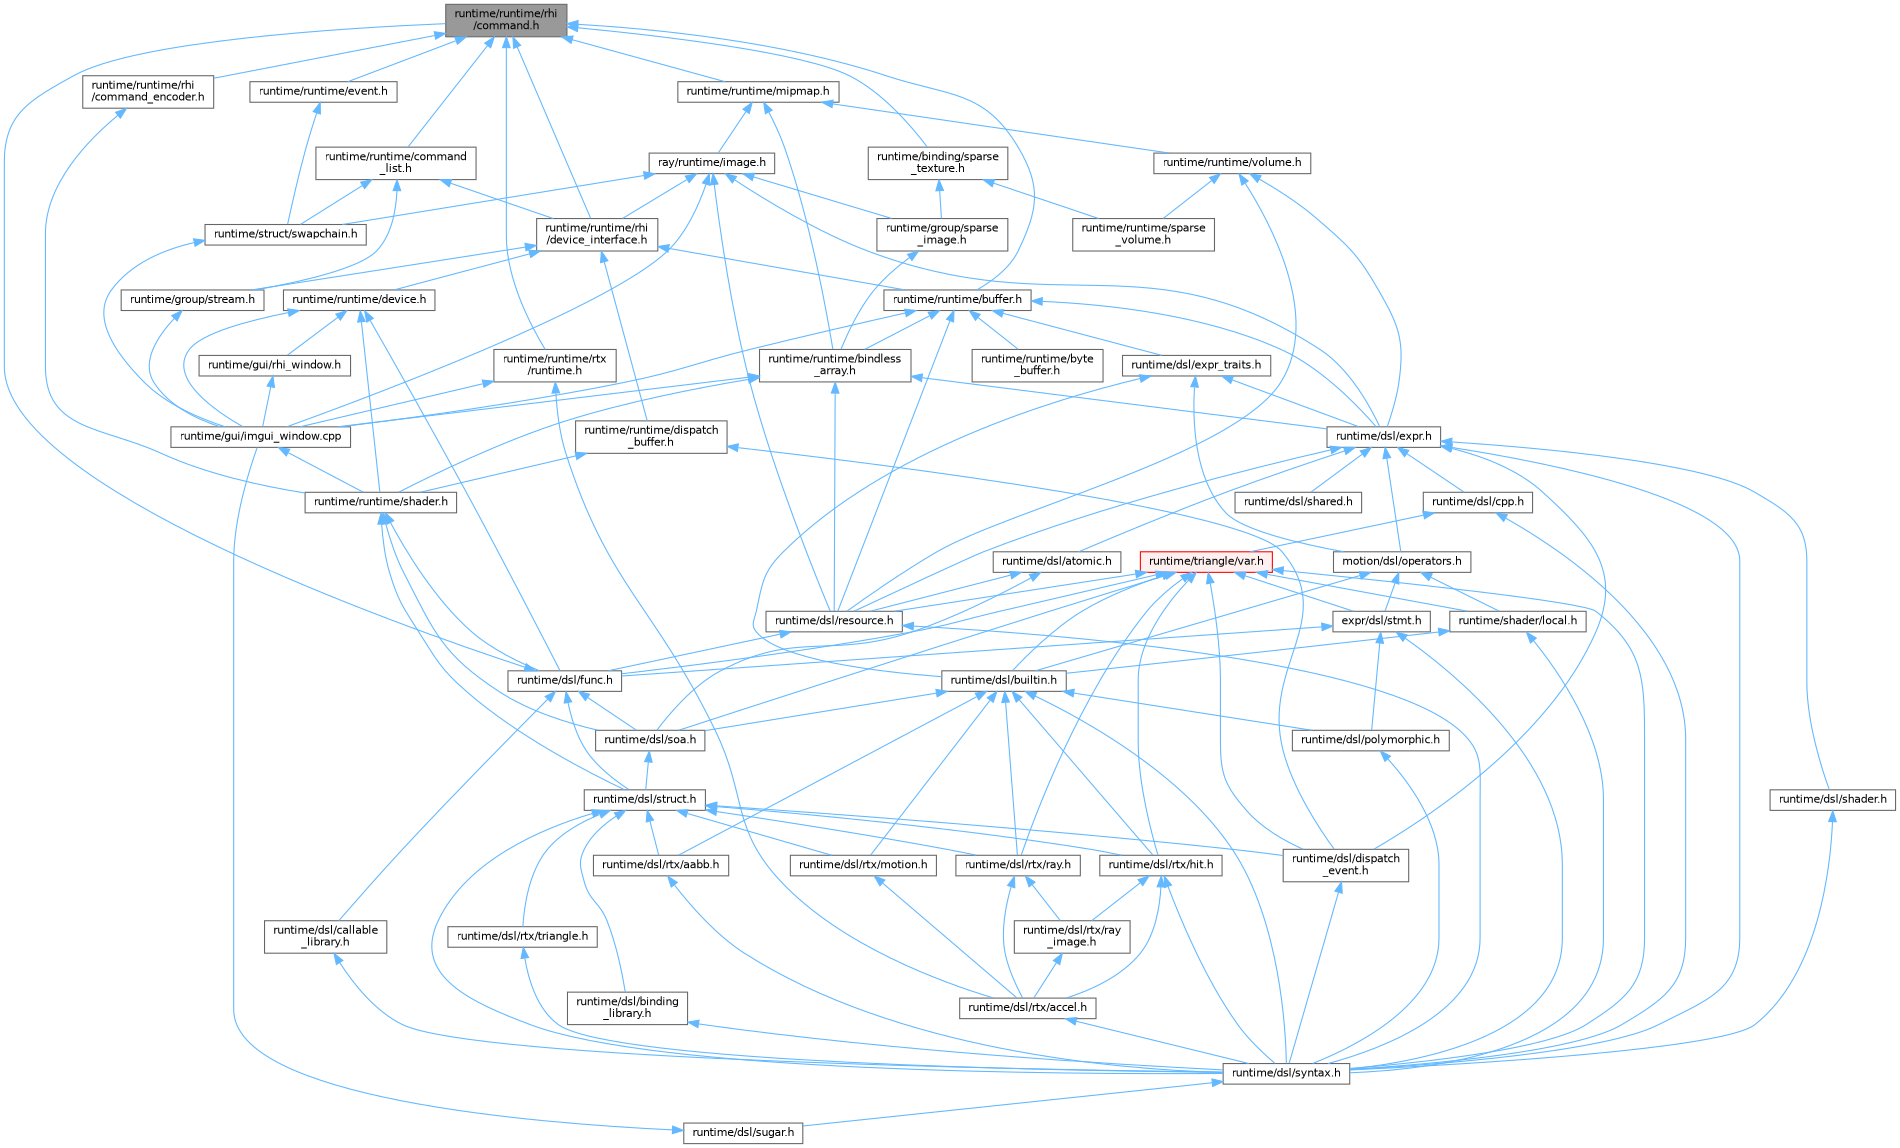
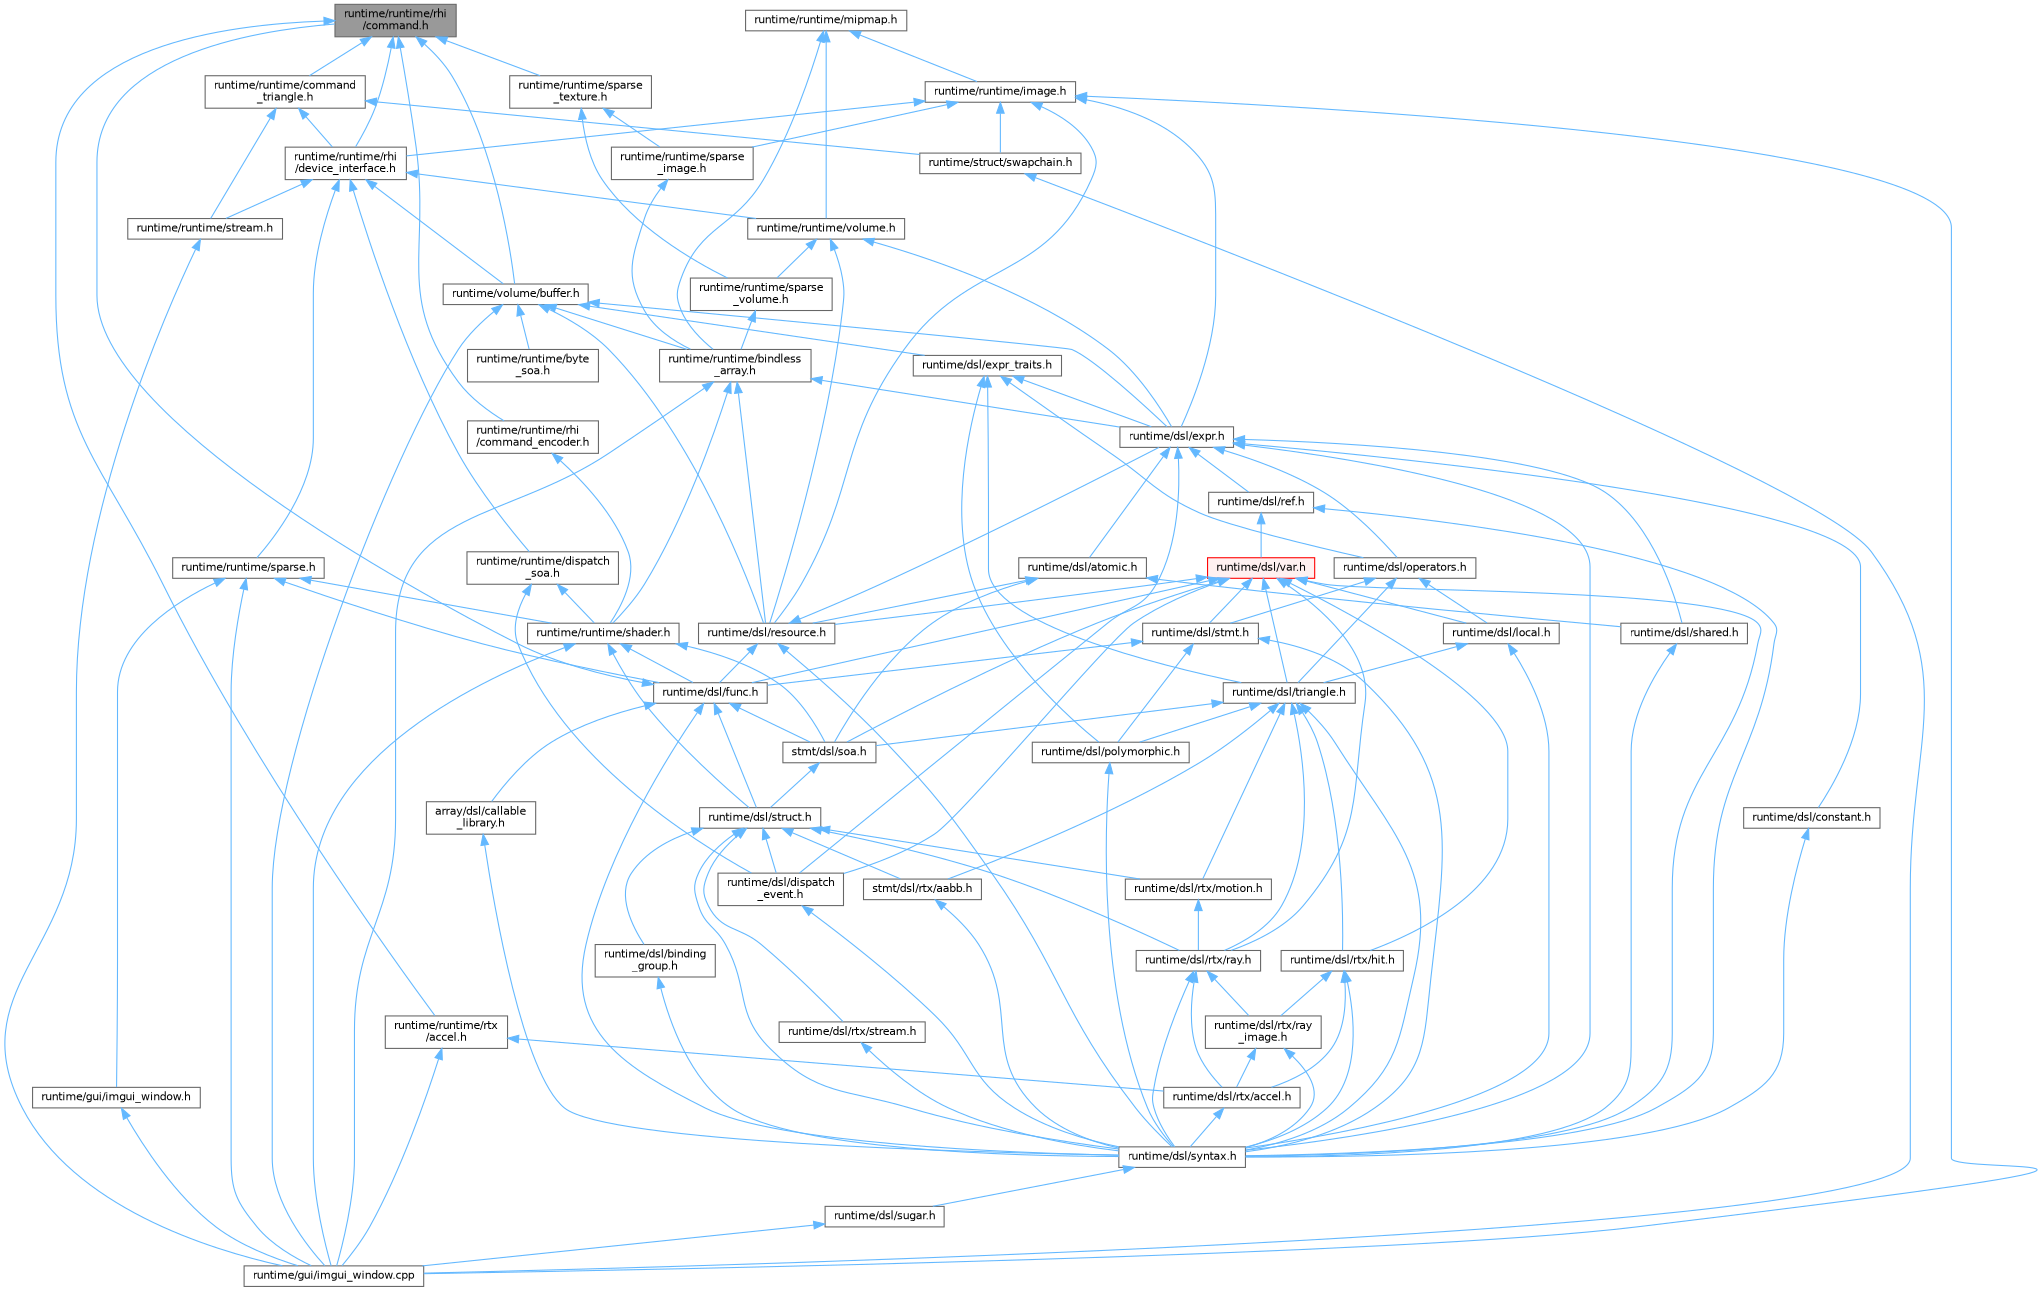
edge "runtime/runtime/mipmap.h" -> "runtime/runtime/rhi /command.h": removed
node "runtime/runtime/event.h": removed
node "runtime/runtime/command _list.h": label "runtime/runtime/command _list.h" -> "runtime/runtime/command _triangle.h"
node "ray/runtime/image.h": label "ray/runtime/image.h" -> "runtime/runtime/image.h"
node "runtime/binding/sparse _texture.h": label "runtime/binding/sparse _texture.h" -> "runtime/runtime/sparse _texture.h"
edge "runtime/runtime/volume.h" -> "runtime/runtime/rhi /device_interface.h": added
node "runtime/group/sparse _image.h": label "runtime/group/sparse _image.h" -> "runtime/runtime/sparse _image.h"
node "runtime/group/stream.h": label "runtime/group/stream.h" -> "runtime/runtime/stream.h"
node "runtime/runtime/device.h": label "runtime/runtime/device.h" -> "runtime/runtime/sparse.h"
node "runtime/runtime/buffer.h": label "runtime/runtime/buffer.h" -> "runtime/volume/buffer.h"
edge "runtime/runtime/bindless _array.h" -> "runtime/runtime/sparse _volume.h": added
node "runtime/gui/rhi_window.h": label "runtime/gui/rhi_window.h" -> "runtime/gui/imgui_window.h"
node "runtime/runtime/rtx /runtime.h": label "runtime/runtime/rtx /runtime.h" -> "runtime/runtime/rtx /accel.h"
node "runtime/runtime/byte _buffer.h": label "runtime/runtime/byte _buffer.h" -> "runtime/runtime/byte _soa.h"
node "runtime/runtime/dispatch _buffer.h": label "runtime/runtime/dispatch _buffer.h" -> "runtime/runtime/dispatch _soa.h"
edge "runtime/runtime/shader.h" -> "runtime/gui/imgui_window.cpp": reversed
node "runtime/dsl/cpp.h": label "runtime/dsl/cpp.h" -> "runtime/dsl/ref.h"
edge "runtime/dsl/resource.h" -> "runtime/dsl/expr.h": reversed
node "runtime/triangle/var.h": label "runtime/triangle/var.h" -> "runtime/dsl/var.h"
node "motion/dsl/operators.h": label "motion/dsl/operators.h" -> "runtime/dsl/operators.h"
edge "runtime/dsl/polymorphic.h" -> "runtime/dsl/expr_traits.h": added
edge "runtime/dsl/shared.h" -> "runtime/dsl/atomic.h": added
node "expr/dsl/stmt.h": label "expr/dsl/stmt.h" -> "runtime/dsl/stmt.h"
node "runtime/shader/local.h": label "runtime/shader/local.h" -> "runtime/dsl/local.h"
node "runtime/dsl/builtin.h": label "runtime/dsl/builtin.h" -> "runtime/dsl/triangle.h"
node "runtime/dsl/soa.h": label "runtime/dsl/soa.h" -> "stmt/dsl/soa.h"
node "runtime/dsl/shader.h": label "runtime/dsl/shader.h" -> "runtime/dsl/constant.h"
edge "runtime/dsl/rtx/hit.h" -> "runtime/dsl/struct.h": removed
node "runtime/dsl/rtx/aabb.h": label "runtime/dsl/rtx/aabb.h" -> "stmt/dsl/rtx/aabb.h"
node "runtime/dsl/callable _library.h": label "runtime/dsl/callable _library.h" -> "array/dsl/callable _library.h"
node "runtime/dsl/rtx/triangle.h": label "runtime/dsl/rtx/triangle.h" -> "runtime/dsl/rtx/stream.h"
edge "runtime/dsl/rtx/accel.h" -> "runtime/dsl/rtx/motion.h": now "runtime/dsl/rtx/ray.h" -> "runtime/dsl/rtx/motion.h"
node "runtime/dsl/binding _library.h": label "runtime/dsl/binding _library.h" -> "runtime/dsl/binding _group.h"
edge "runtime/dsl/syntax.h" -> "runtime/dsl/shared.h": added
edge "runtime/dsl/syntax.h" -> "runtime/dsl/rtx/ray.h": added
edge "runtime/dsl/syntax.h" -> "runtime/dsl/func.h": added
edge "runtime/dsl/syntax.h" -> "runtime/dsl/rtx/ray _image.h": added
